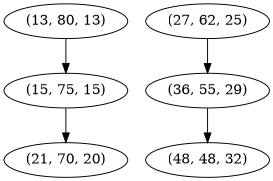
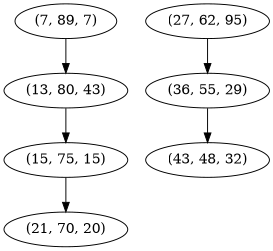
node "(7, 89, 7)": added
node "(13, 80, 13)": label "(13, 80, 13)" -> "(13, 80, 43)"
node "(27, 62, 25)": label "(27, 62, 25)" -> "(27, 62, 95)"
node "(48, 48, 32)": label "(48, 48, 32)" -> "(43, 48, 32)"
